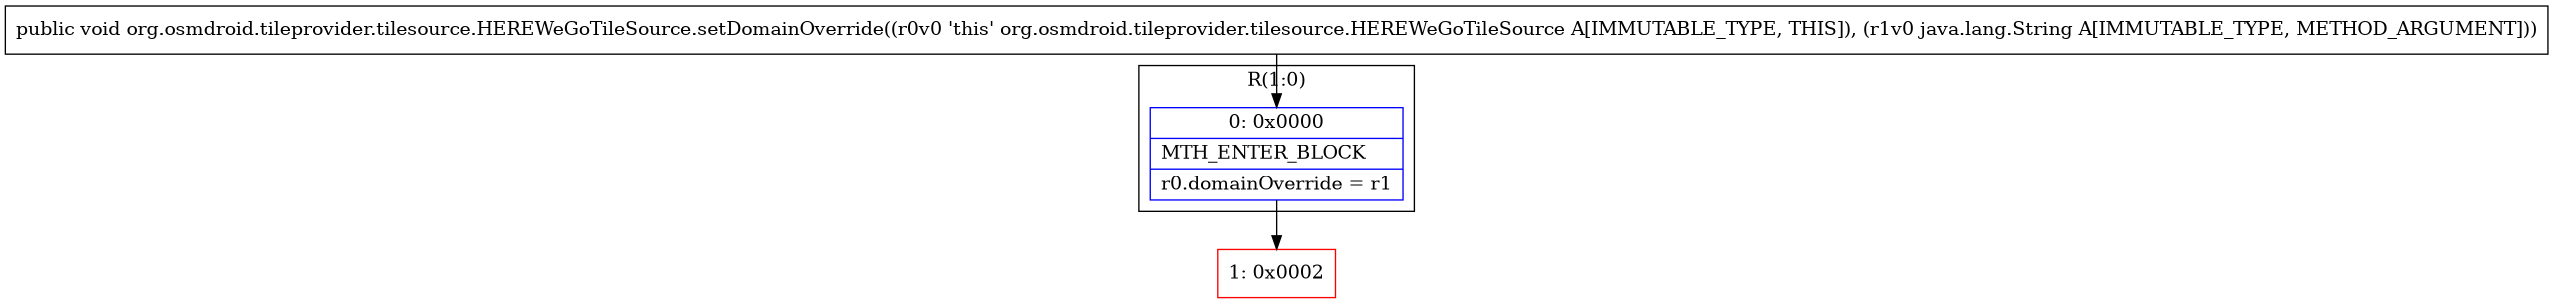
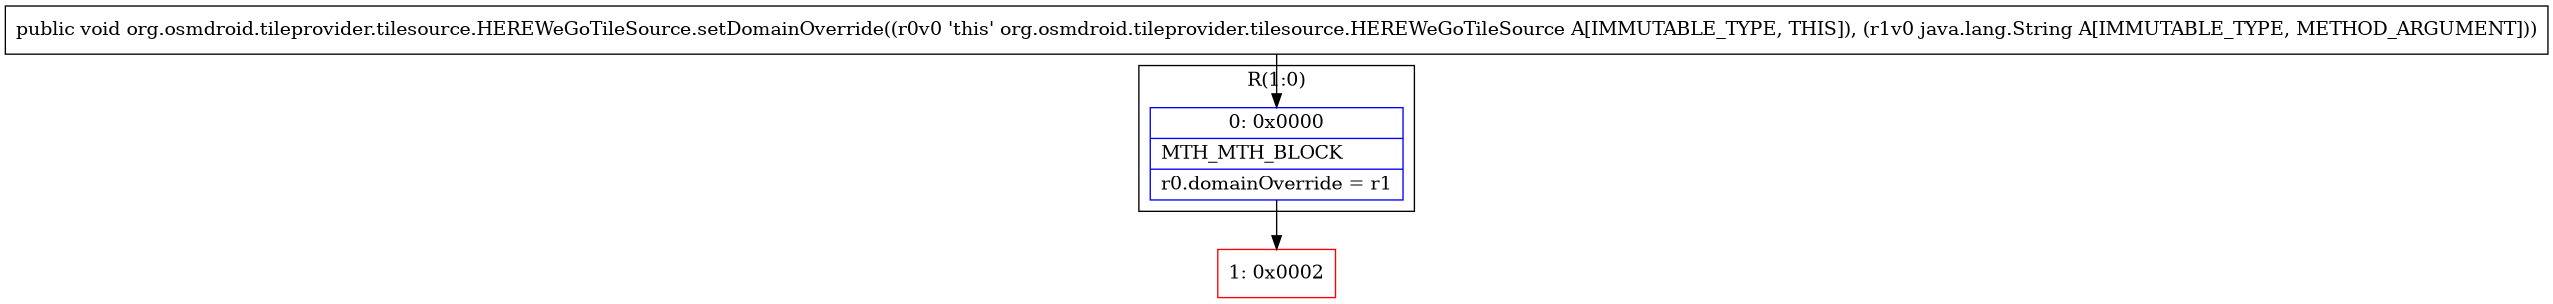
node "0: 0x0000": text "MTH_ENTER_BLOCK" -> "MTH_MTH_BLOCK"
